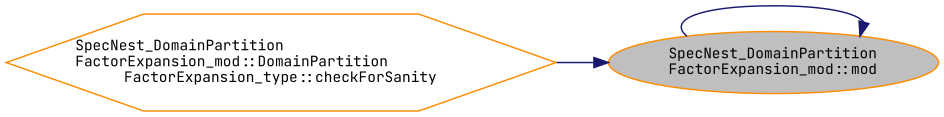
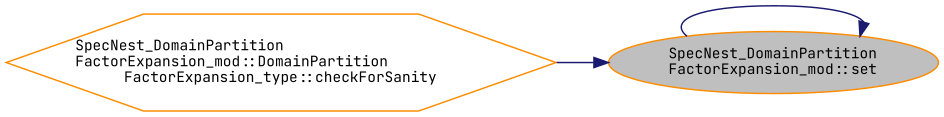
node "SpecNest_DomainPartition FactorExpansion_mod::mod": label "SpecNest_DomainPartition FactorExpansion_mod::mod" -> "SpecNest_DomainPartition FactorExpansion_mod::set"
